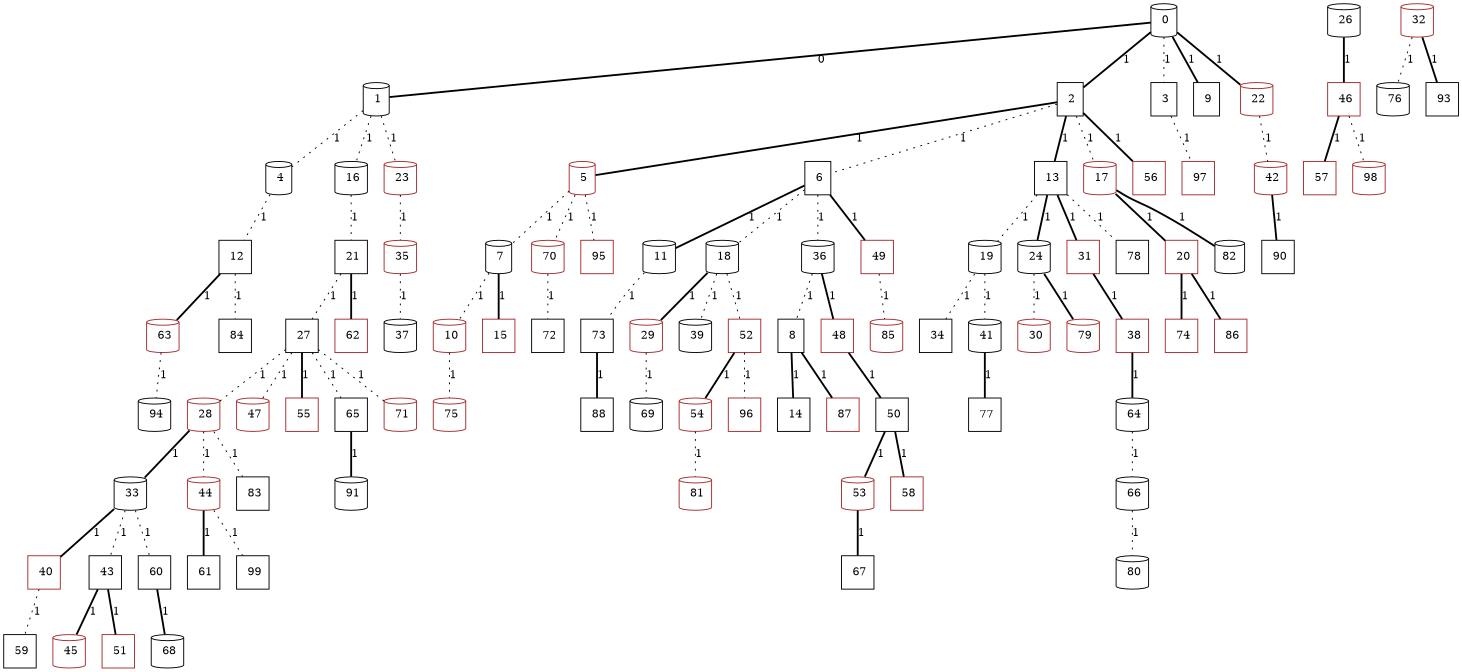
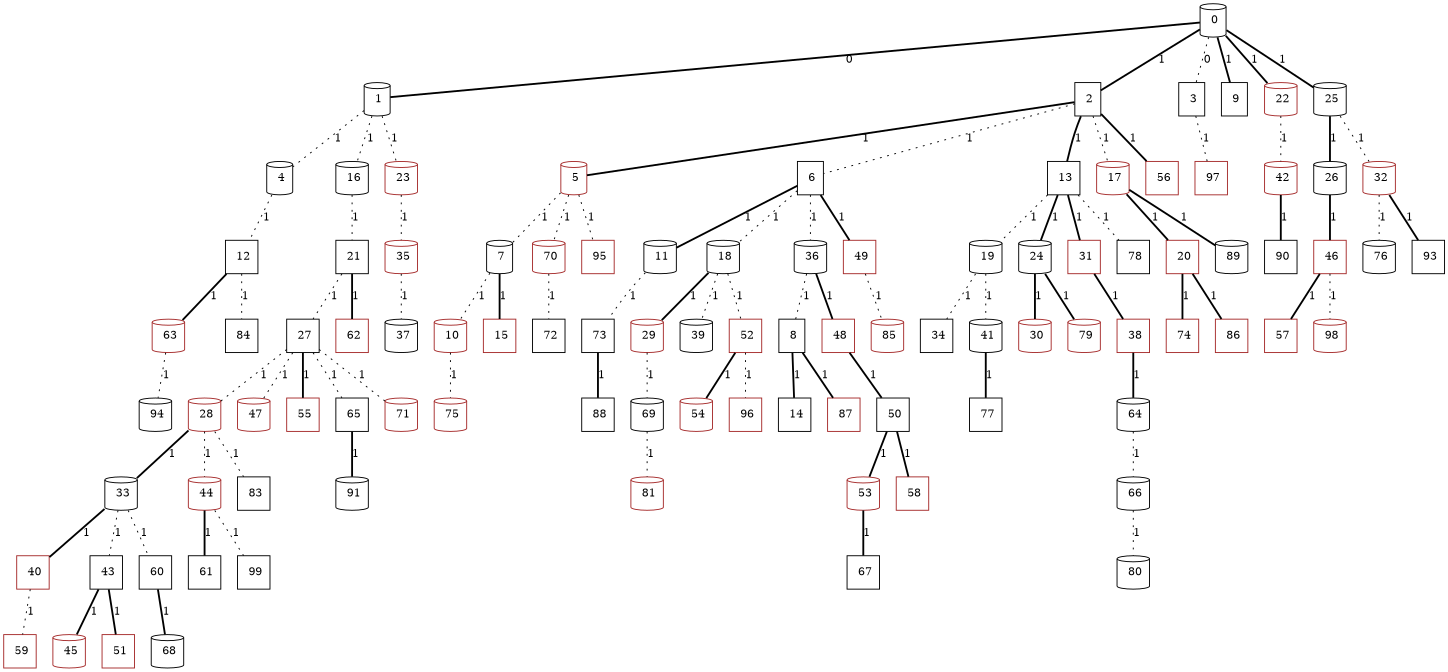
edge "0" -- "3": label "1" -> "0"
node "25": added
node "82": label "82" -> "89"
edge "24" -- "30": style dotted -> bold
edge "54" -- "81": now "69" -- "81"
node "59": color black -> brown
